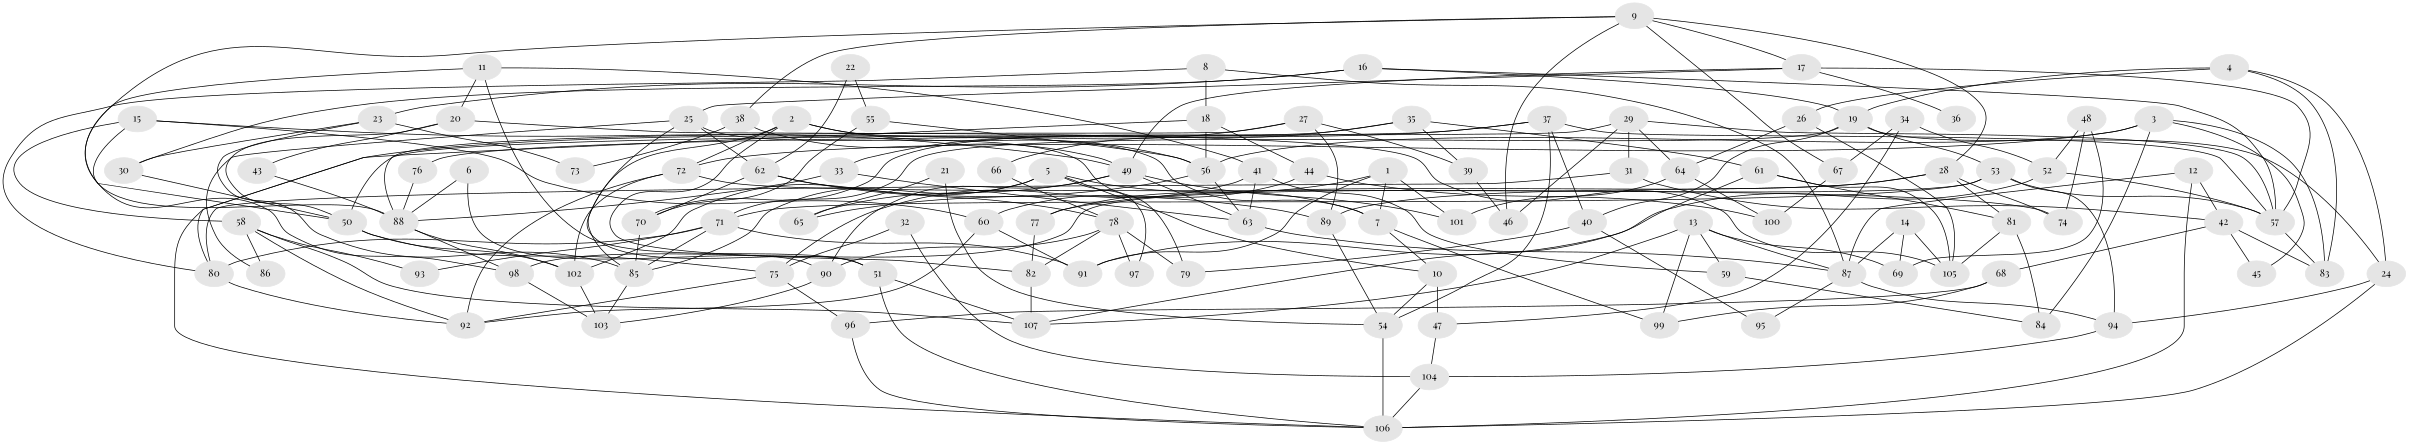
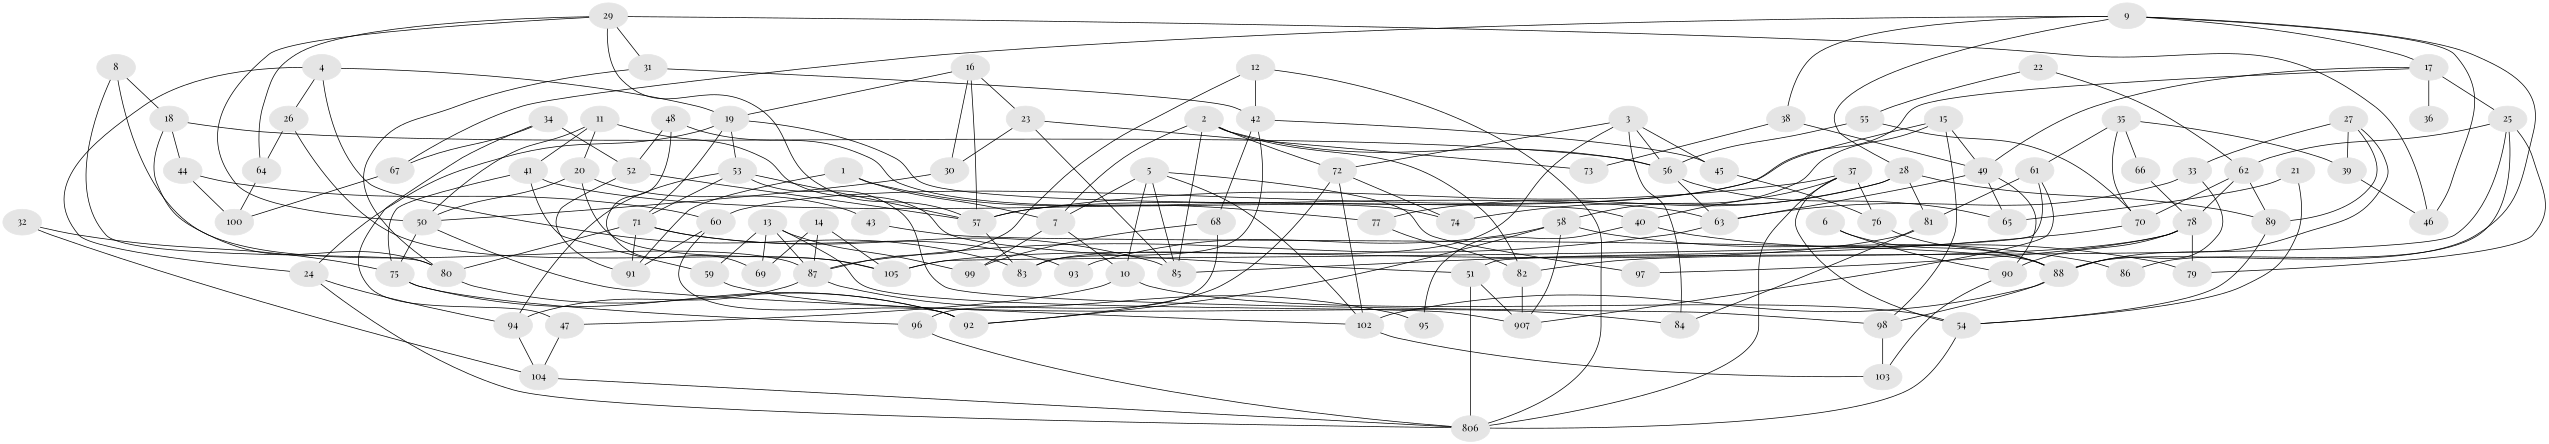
edge "45" -- "76": added
node "101": removed
edge "85" -- "103": removed
node "107": label "107" -> "907"
node "106": label "106" -> "806"
